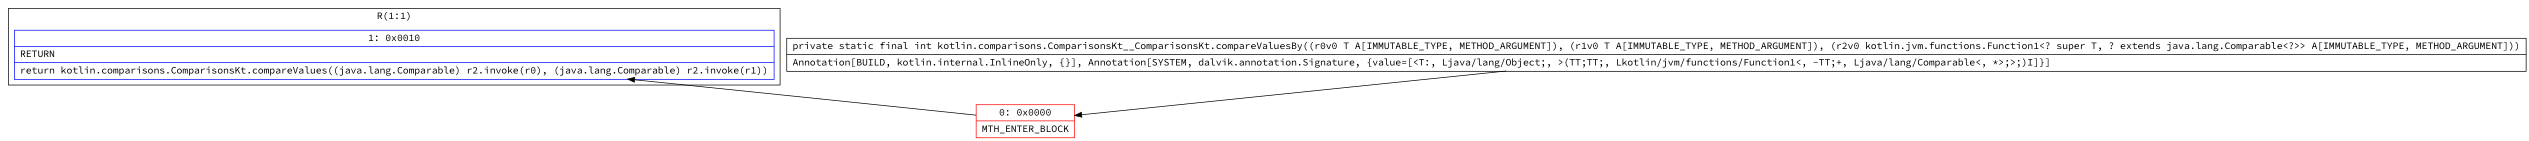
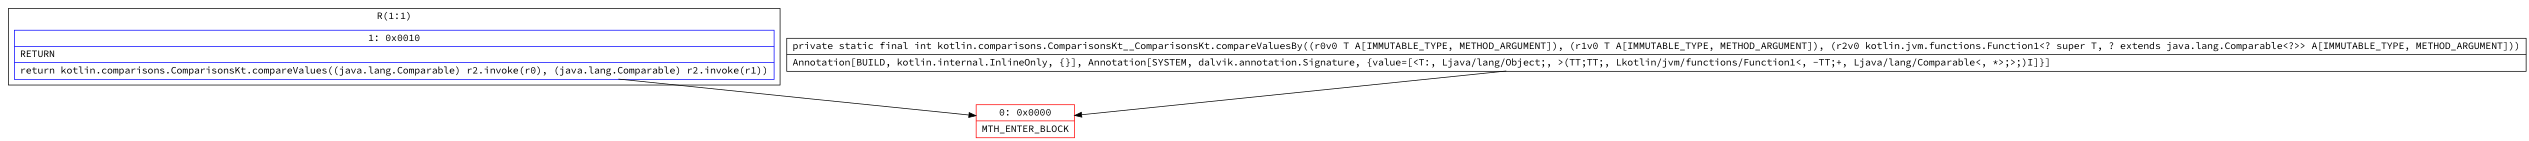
edge "0: 0x0000" -> "1: 0x0010": reversed
